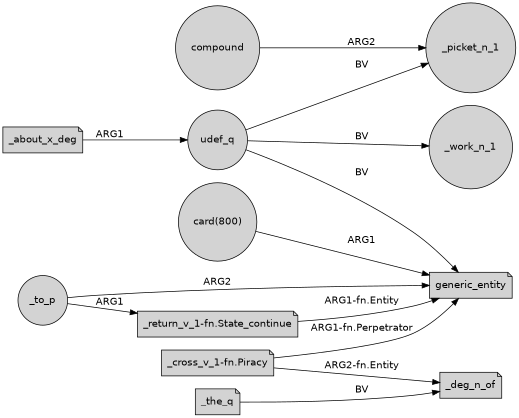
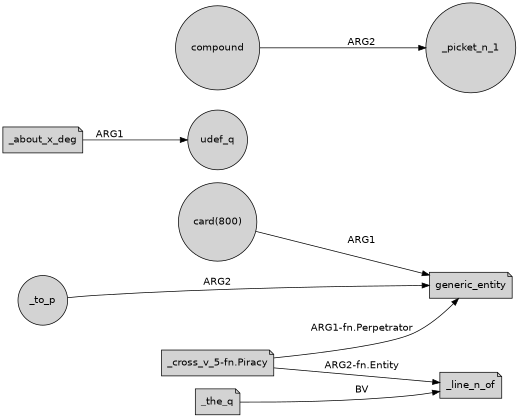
edge "udef_q" -> "_picket_n_1": removed, label "BV"
node "_work_n_1": removed
edge "udef_q" -> "generic_entity": removed, label "BV"
node "_return_v_1-fn.State_continue": removed
node "_cross_v_1-fn.Piracy": label "_cross_v_1-fn.Piracy" -> "_cross_v_5-fn.Piracy"
node "_deg_n_of": label "_deg_n_of" -> "_line_n_of"
